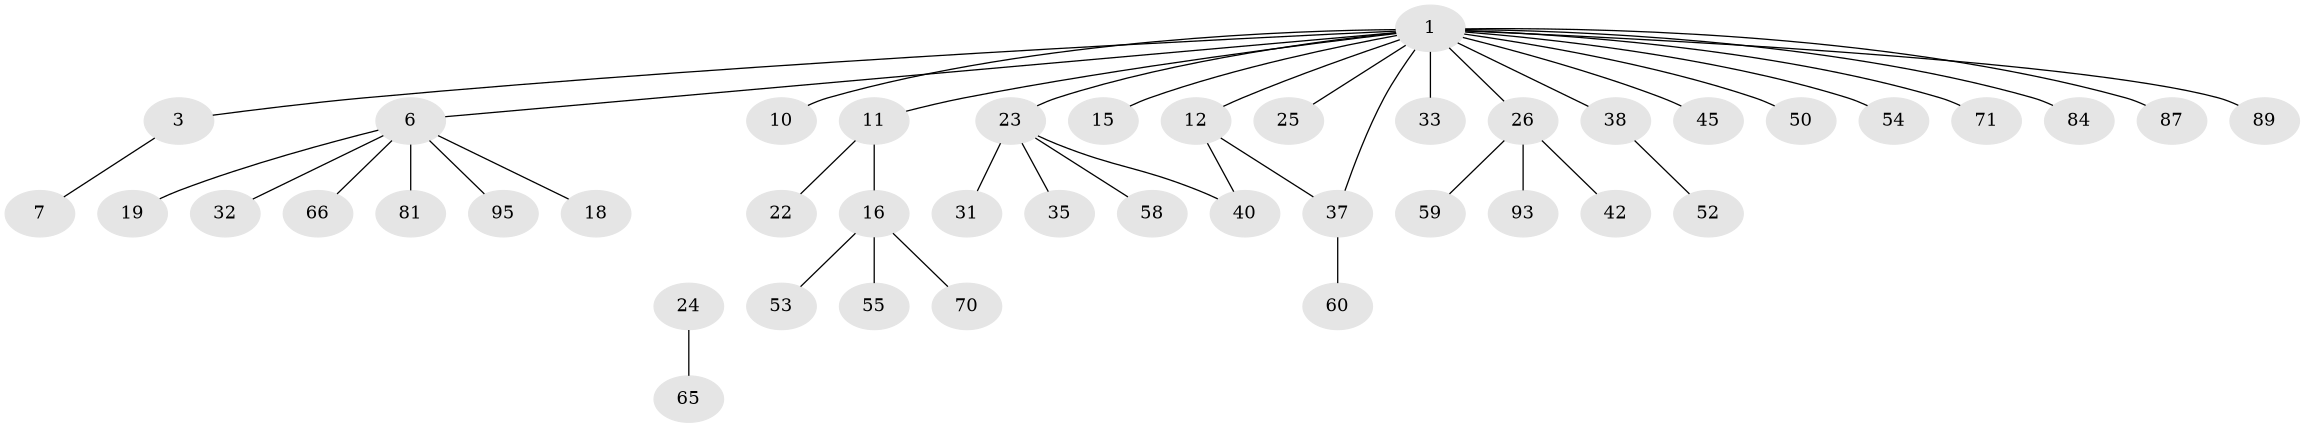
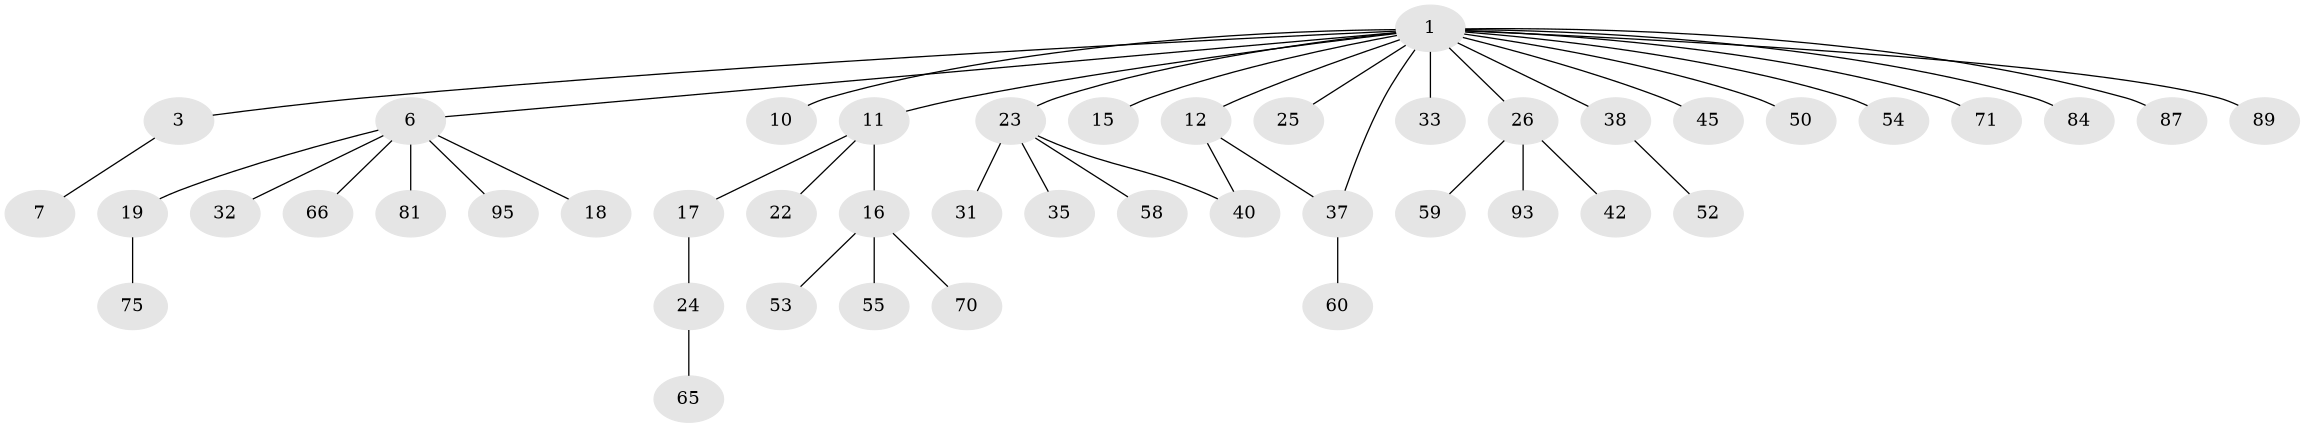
node "17": added
node "75": added
